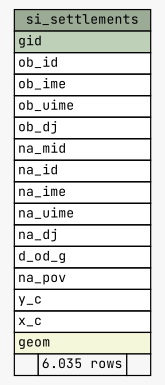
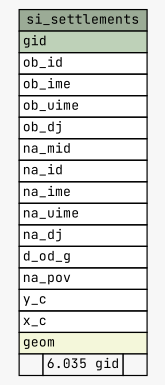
node "si_settlements": text "6.035 rows" -> "6.035 gid"
